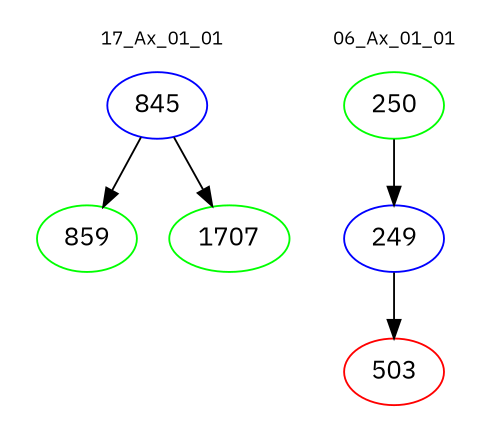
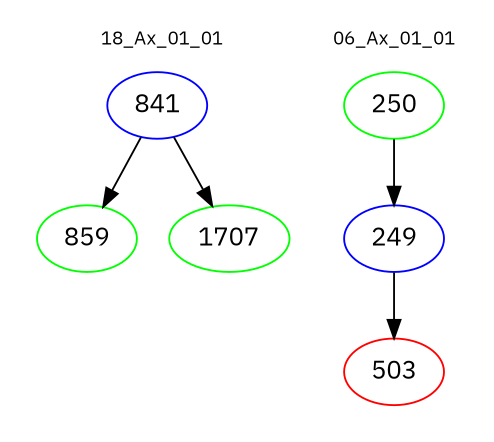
cluster "17_Ax_01_01": label "17_Ax_01_01" -> "18_Ax_01_01"
node "845": label "845" -> "841"
